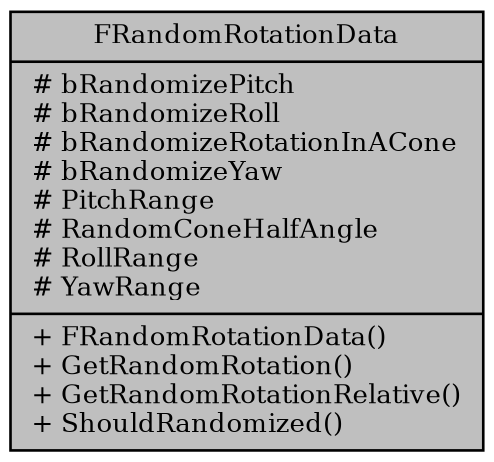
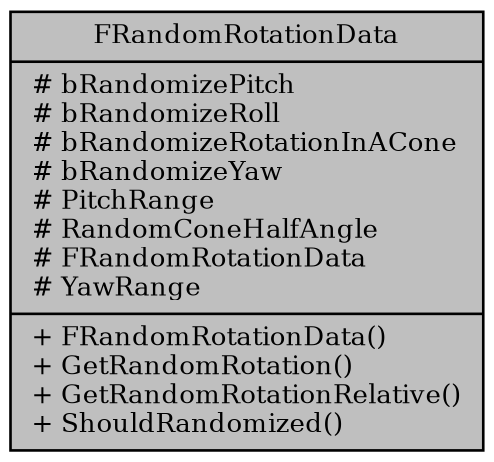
node "FRandomRotationData": text "# RollRange" -> "# FRandomRotationData"
